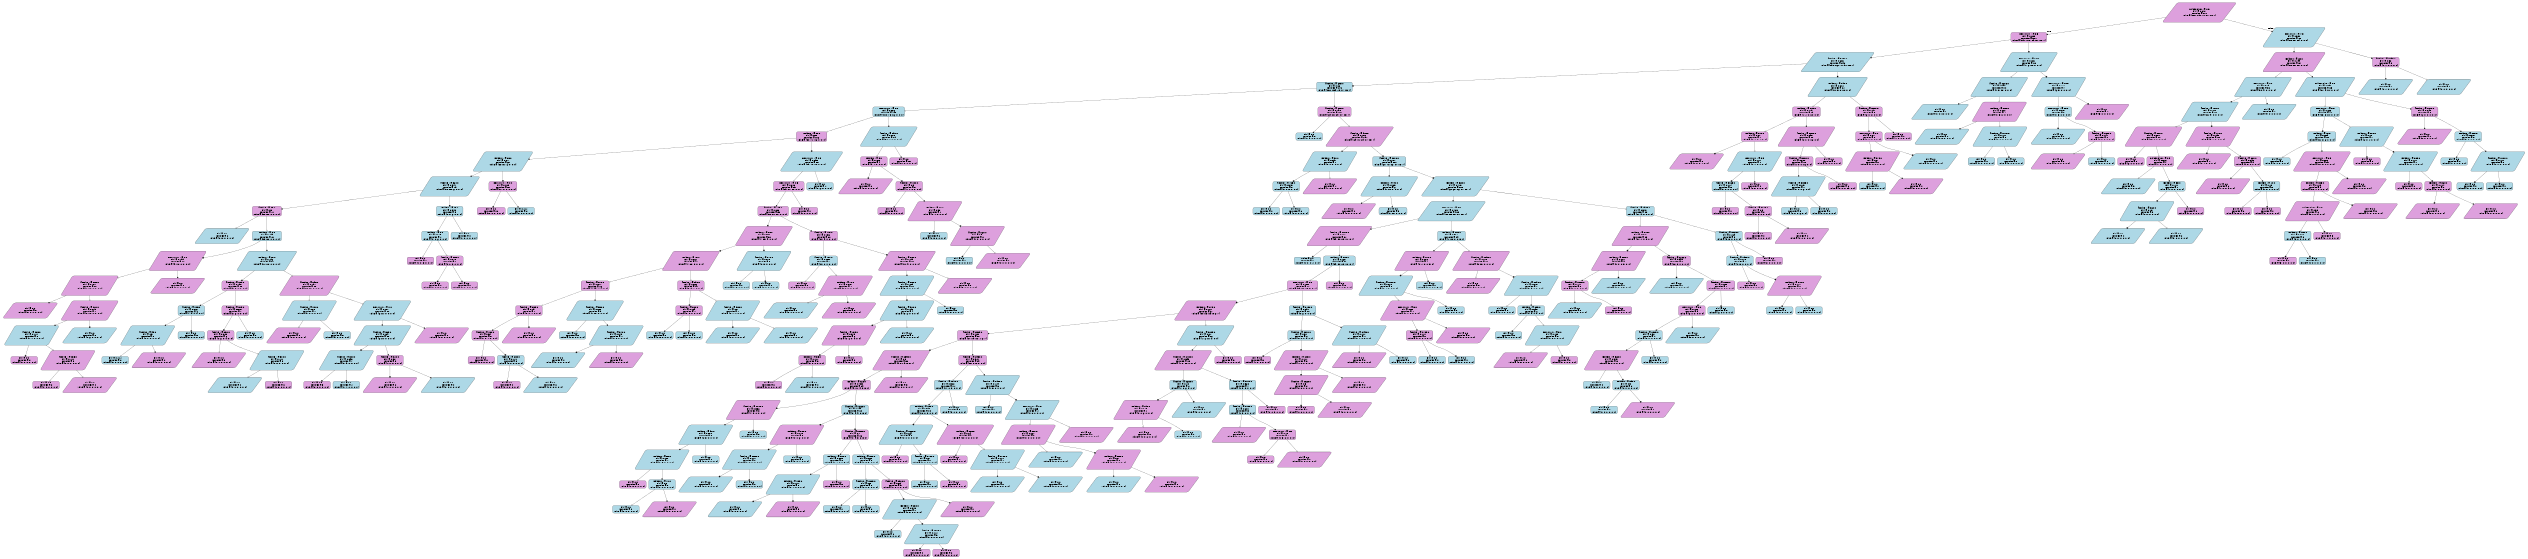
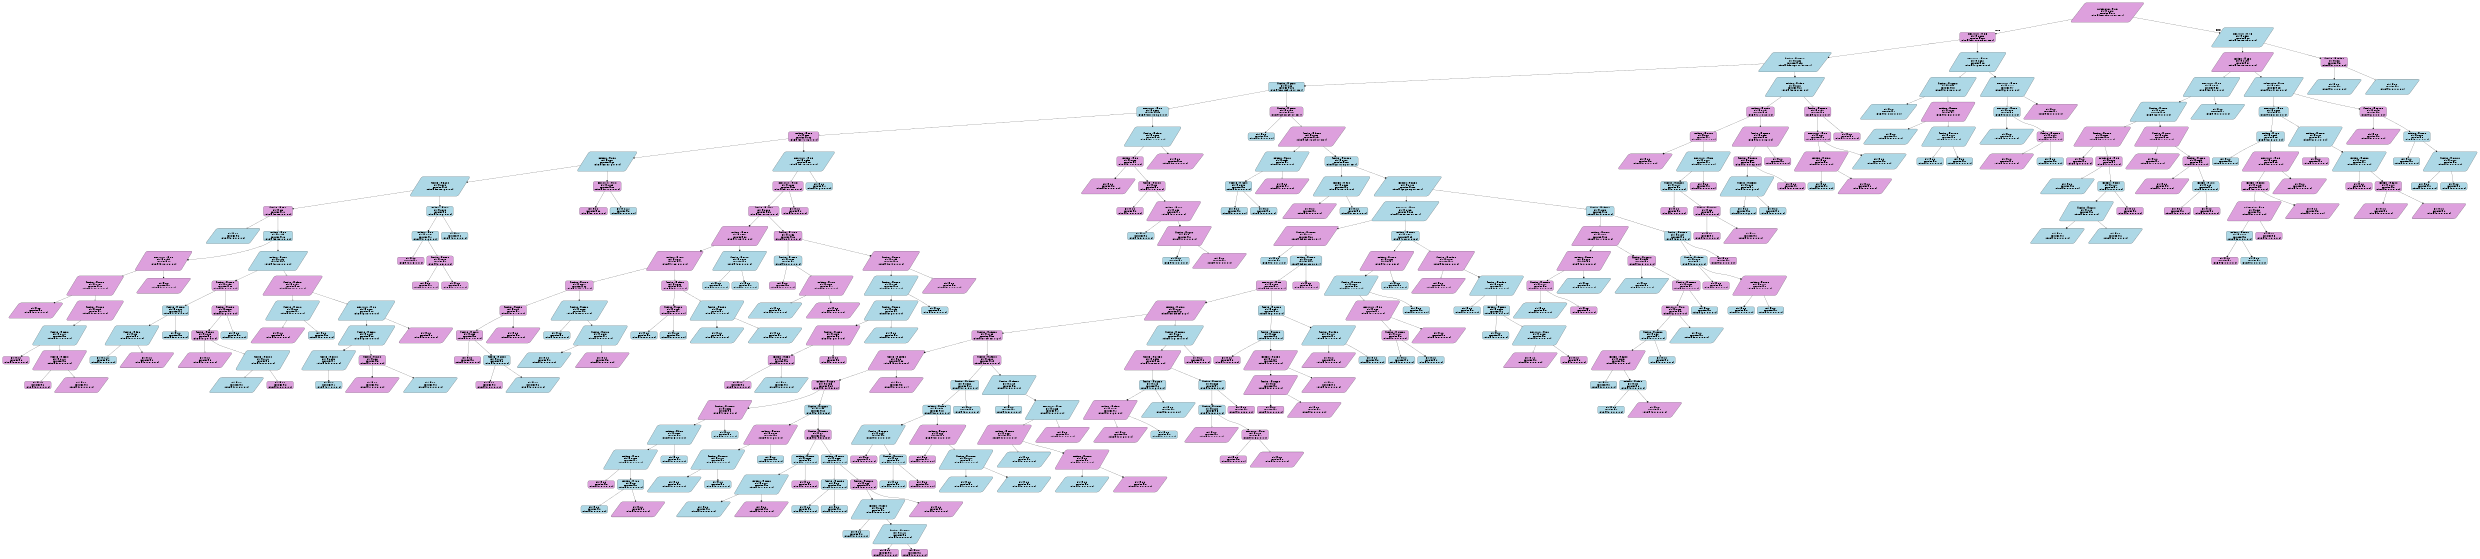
node "gini = 0.0 samples = 12 value = [21, 0, 0, 0, 0, 0]": shape box -> parallelogram
node "gini = 0.0 samples = 6 value = [0, 0, 0, 10, 0, 0]": label "gini = 0.0 samples = 6 value = [0, 0, 0, 10, 0, 0]" -> "gini = 0.0 samples = 7 value = [0, 0, 0, 10, 0, 0]"
node "gini = 0.0 samples = 6 value = [7, 0, 0, 0, 0, 0]": label "gini = 0.0 samples = 6 value = [7, 0, 0, 0, 0, 0]" -> "gini = 0.0 samples = 9 value = [7, 0, 0, 0, 0, 0]"
node "police = 0.0 samples = 2 value = [0, 0, 0, 4, 0, 0]": label "police = 0.0 samples = 2 value = [0, 0, 0, 4, 0, 0]" -> "gini = 0.0 samples = 2 value = [0, 0, 0, 4, 0, 0]"
node "gini = 0.0 samples = 2 value = [0, 6, 0, 0, 0, 0]": removed
node "gini = 0.5 samples = 3 value = [2, 2, 0, 0, 0, 0]": removed
